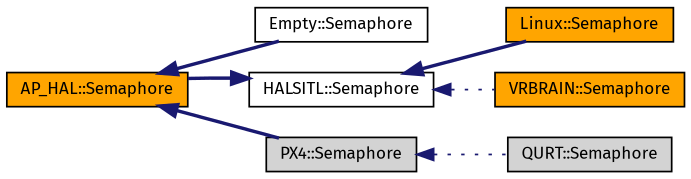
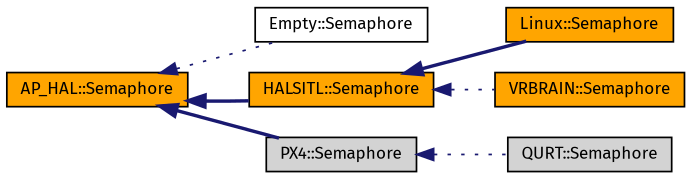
edge "Empty::Semaphore" -> "AP_HAL::Semaphore": style bold -> dotted
edge "AP_HAL::Semaphore" -> "HALSITL::Semaphore": reversed
node "HALSITL::Semaphore": fillcolor white -> orange
